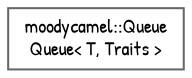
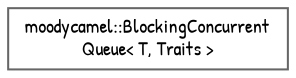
node "moodycamel::Queue Queue< T, Traits >": label "moodycamel::Queue Queue< T, Traits >" -> "moodycamel::BlockingConcurrent Queue< T, Traits >"
